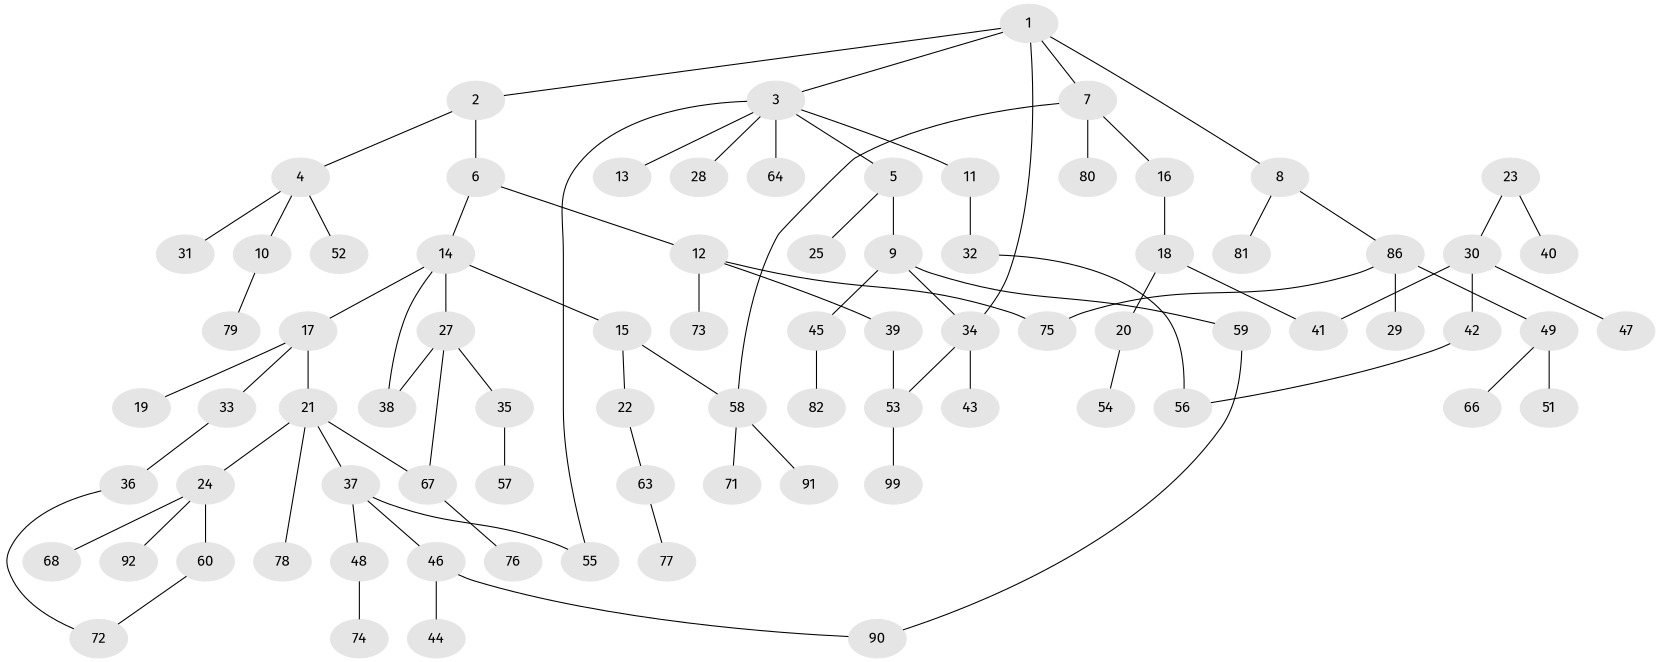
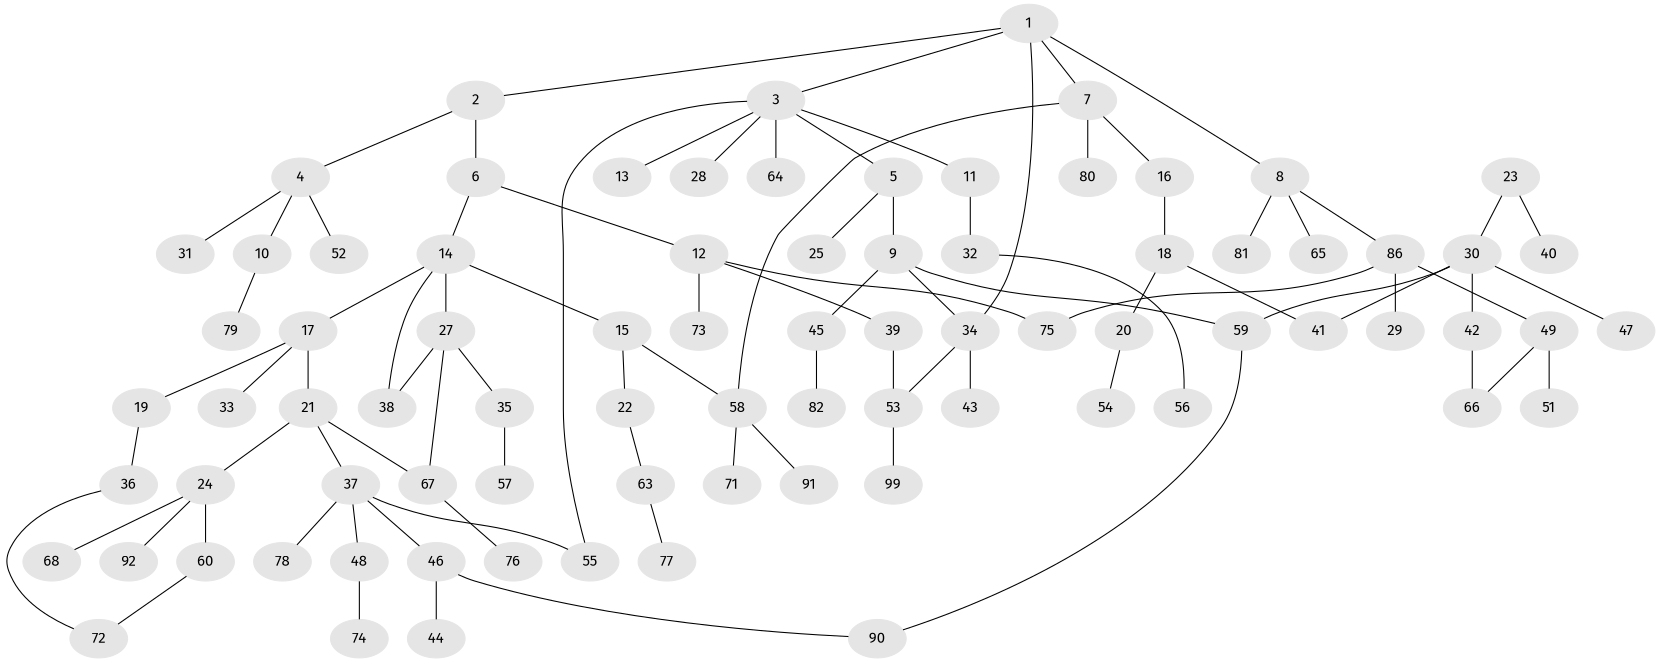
node "65": added
edge "30" -- "59": added
edge "42" -- "56": now "42" -- "66"
edge "33" -- "36": now "19" -- "36"
edge "21" -- "78": now "37" -- "78"
